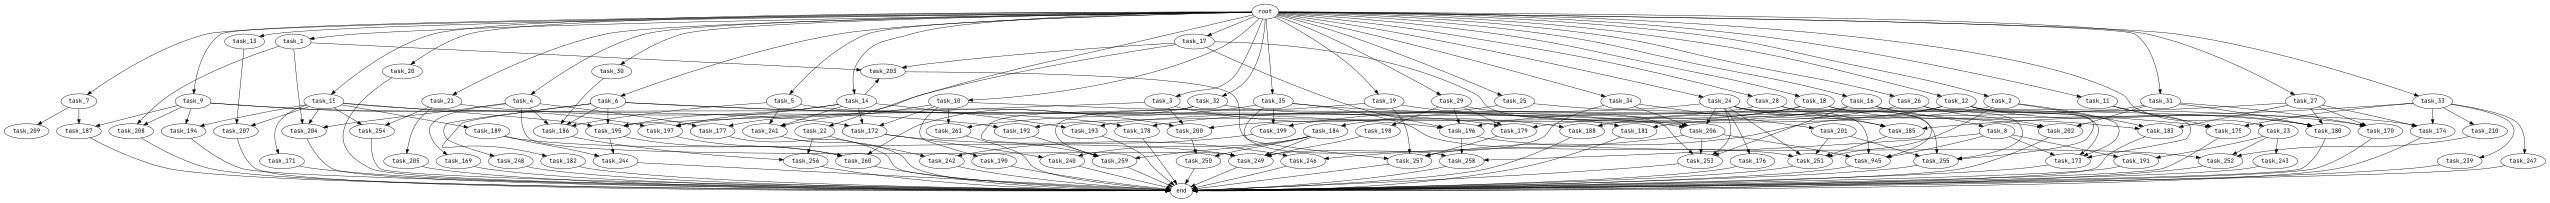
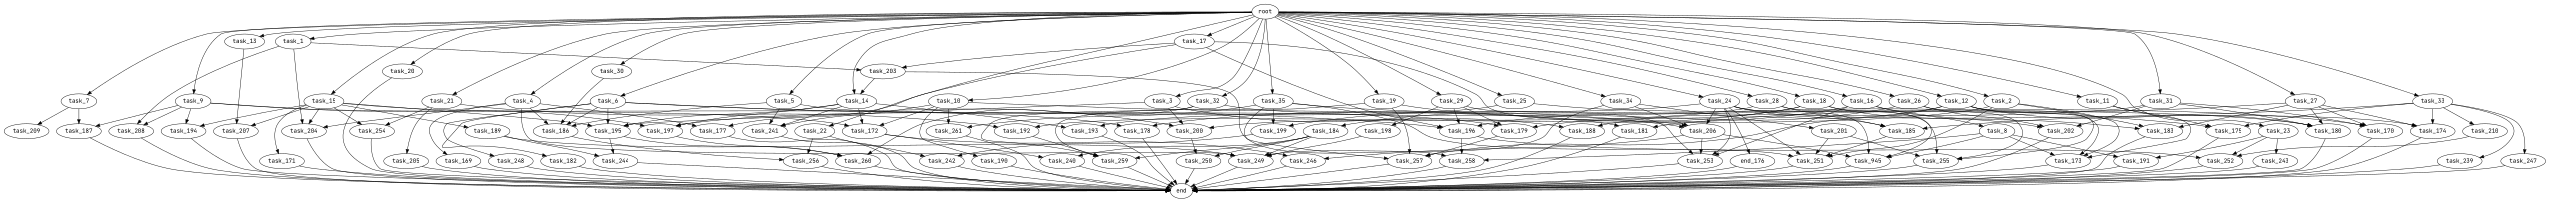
edge "task_14" -> "task_203": reversed
node "task_176": label "task_176" -> "end_176"
